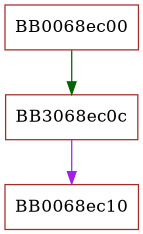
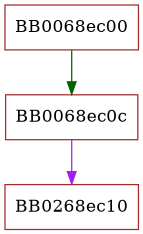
node "BB3068ec0c": label "BB3068ec0c" -> "BB0068ec0c"
node "BB0068ec10": label "BB0068ec10" -> "BB0268ec10"
